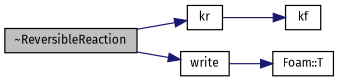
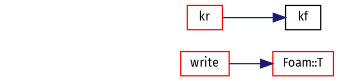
node "kr": color black -> red
node "~ReversibleReaction": removed
node "write": color black -> red
node "Foam::T": color black -> red
